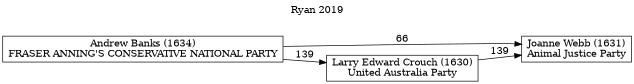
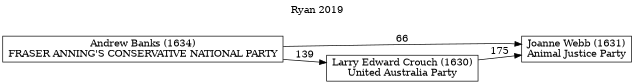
edge "Larry Edward Crouch (1630) United Australia Party" -> "Joanne Webb (1631) Animal Justice Party": label "139" -> "175"
